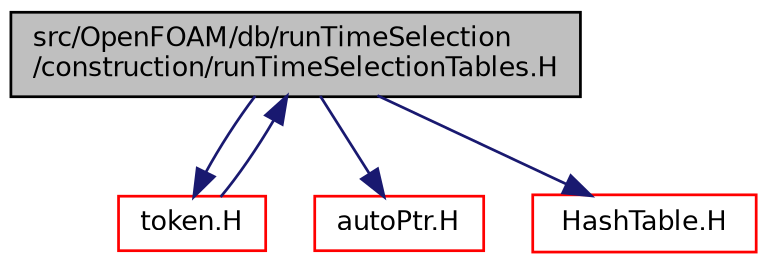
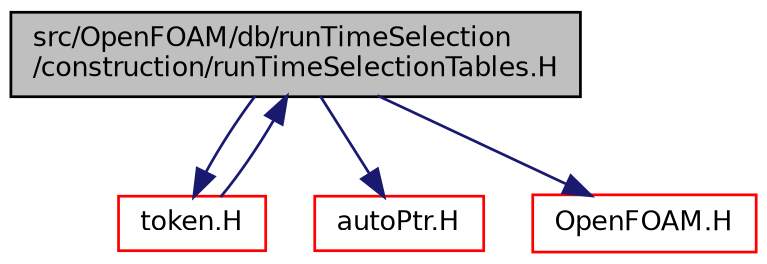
node "HashTable.H": label "HashTable.H" -> "OpenFOAM.H"
